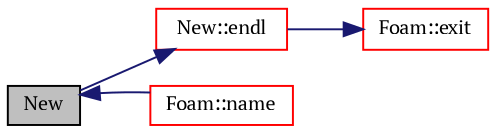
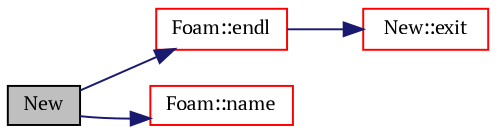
node "New::endl": label "New::endl" -> "Foam::endl"
node "Foam::exit": label "Foam::exit" -> "New::exit"
edge "Foam::name" -> "New": reversed
